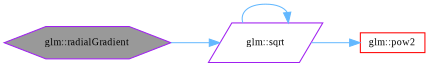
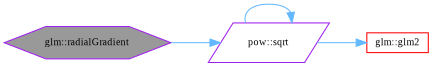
node "glm::sqrt": label "glm::sqrt" -> "pow::sqrt"
node "glm::pow2": label "glm::pow2" -> "glm::glm2"
